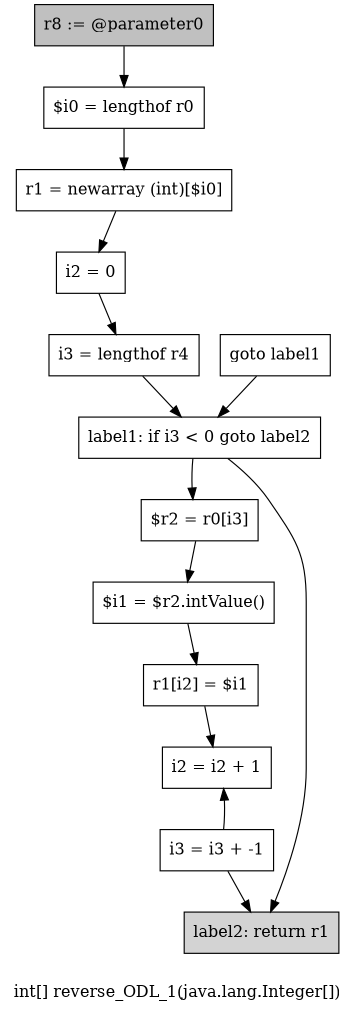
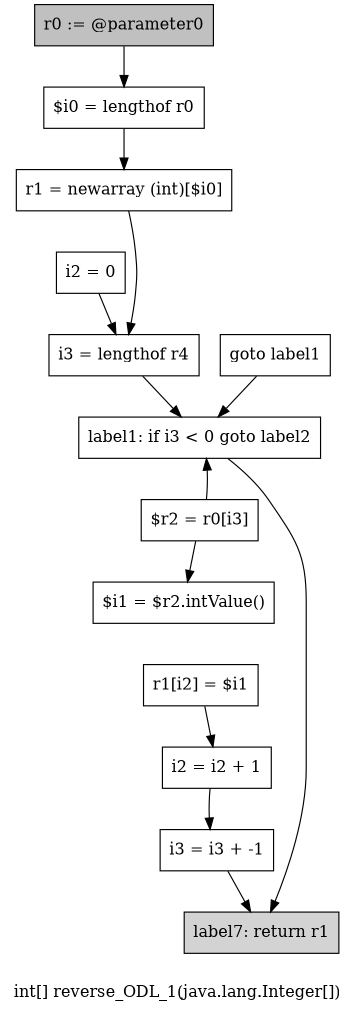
node "r8 := @parameter0": label "r8 := @parameter0" -> "r0 := @parameter0"
edge "r1 = newarray (int)[$i0]" -> "i2 = 0": now "r1 = newarray (int)[$i0]" -> "i3 = lengthof r4"
edge "label1: if i3 < 0 goto label2" -> "$r2 = r0[i3]": reversed
edge "$i1 = $r2.intValue()" -> "r1[i2] = $i1": removed
edge "i3 = i3 + -1" -> "i2 = i2 + 1": reversed
node "label2: return r1": label "label2: return r1" -> "label7: return r1"
